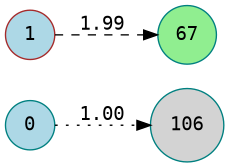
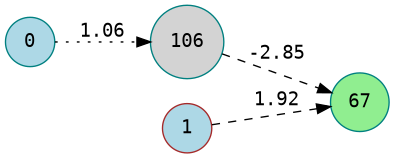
edge "1" -> "67": label "1.99" -> "1.92"
edge "106" -> "67": added, label "-2.85"
edge "0" -> "106": label "1.00" -> "1.06"
